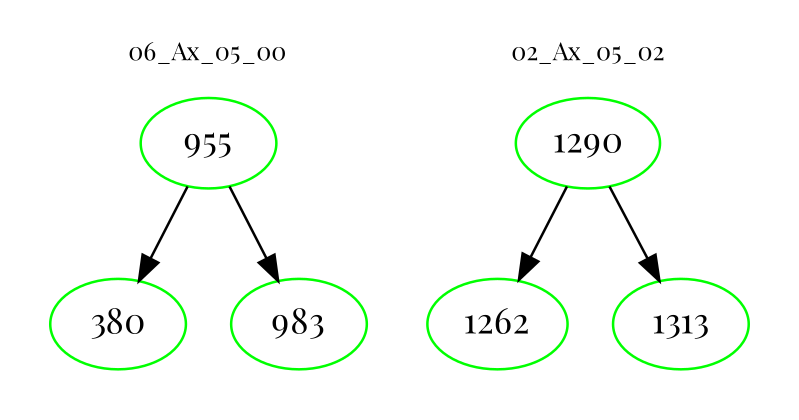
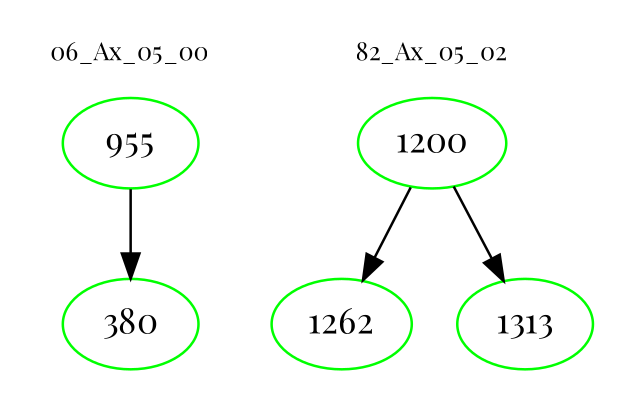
cluster "02_Ax_05_02": label "02_Ax_05_02" -> "82_Ax_05_02"
node "1290": label "1290" -> "1200"
node "983": removed
